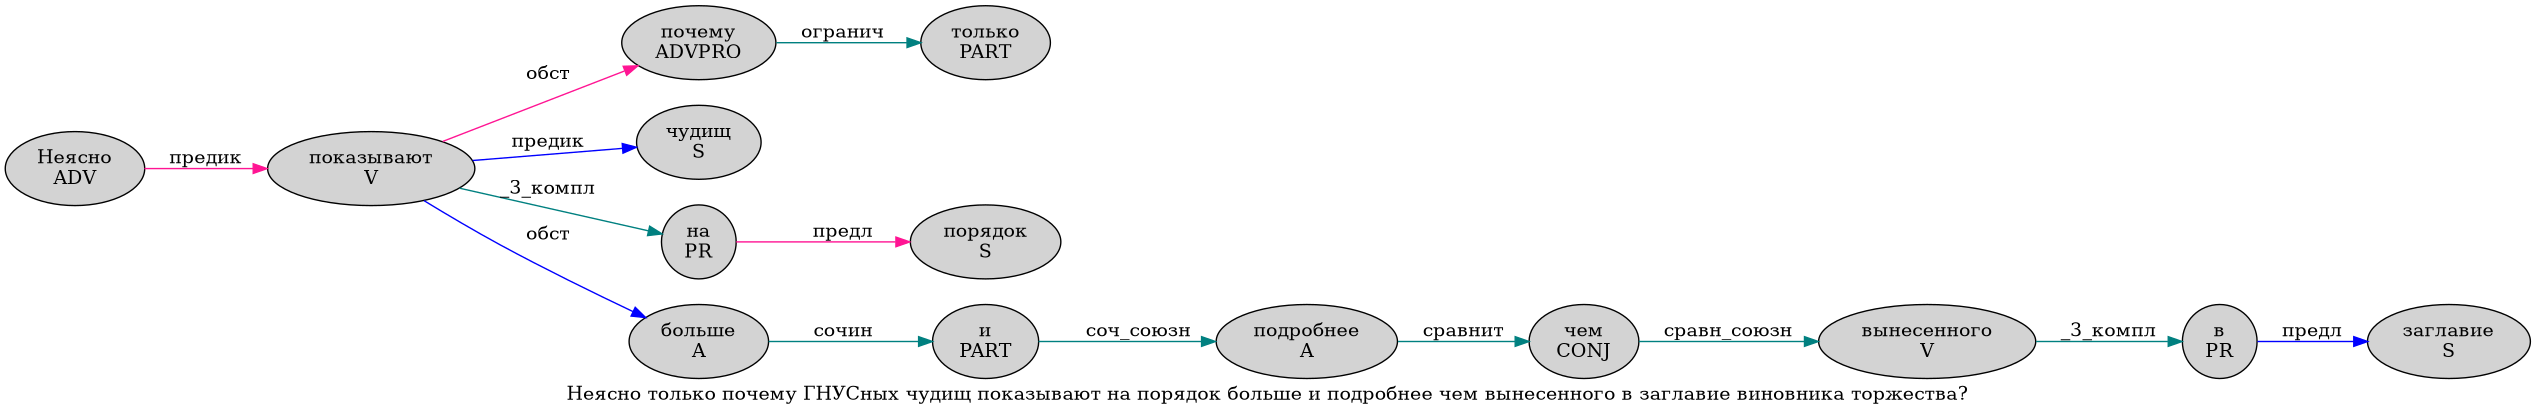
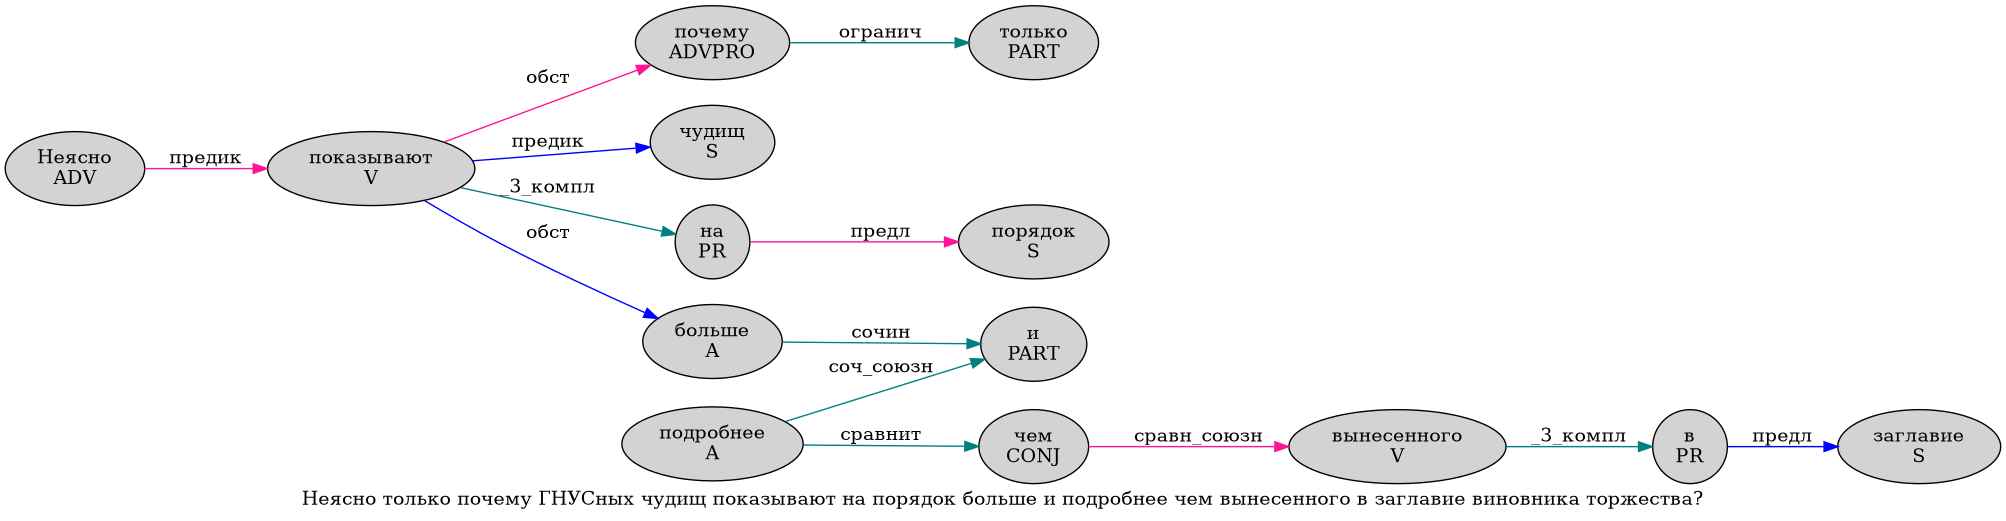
edge "и PART" -> "подробнее A": reversed
edge "чем CONJ" -> "вынесенного V": color teal -> deeppink
